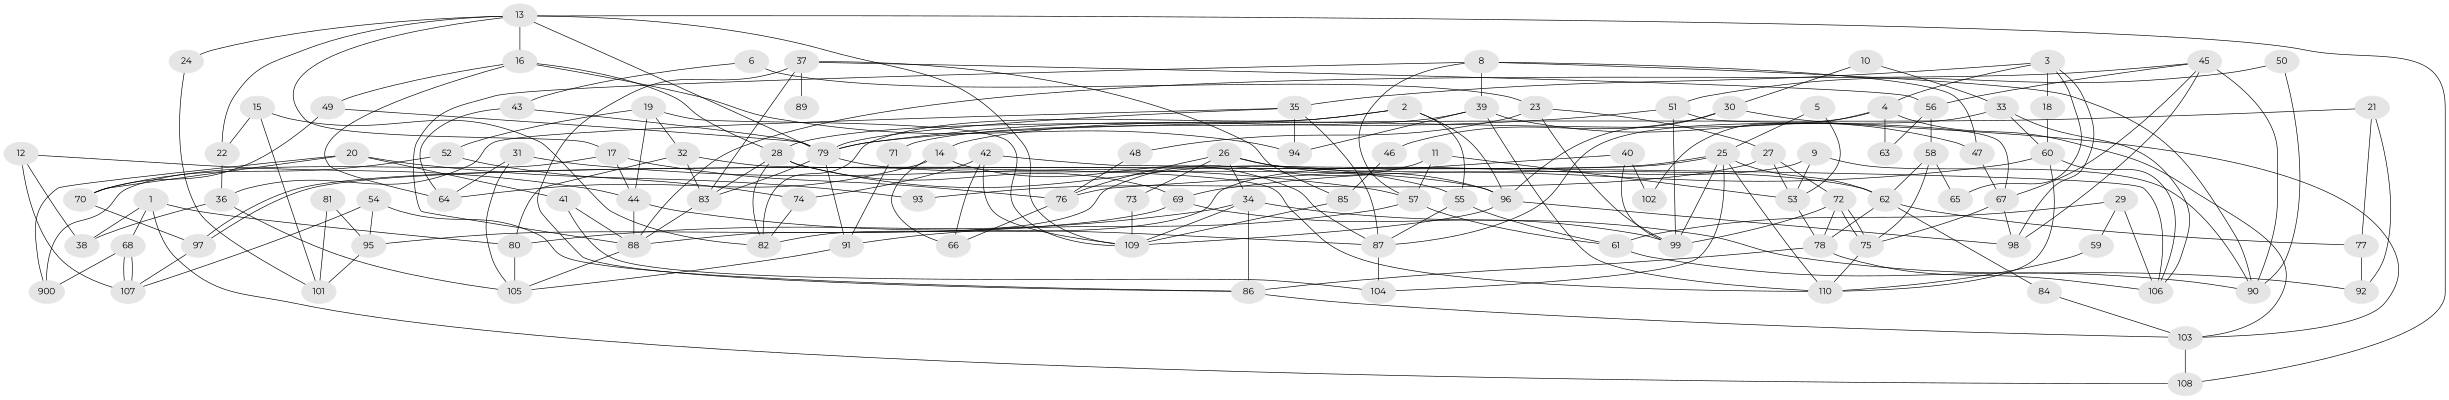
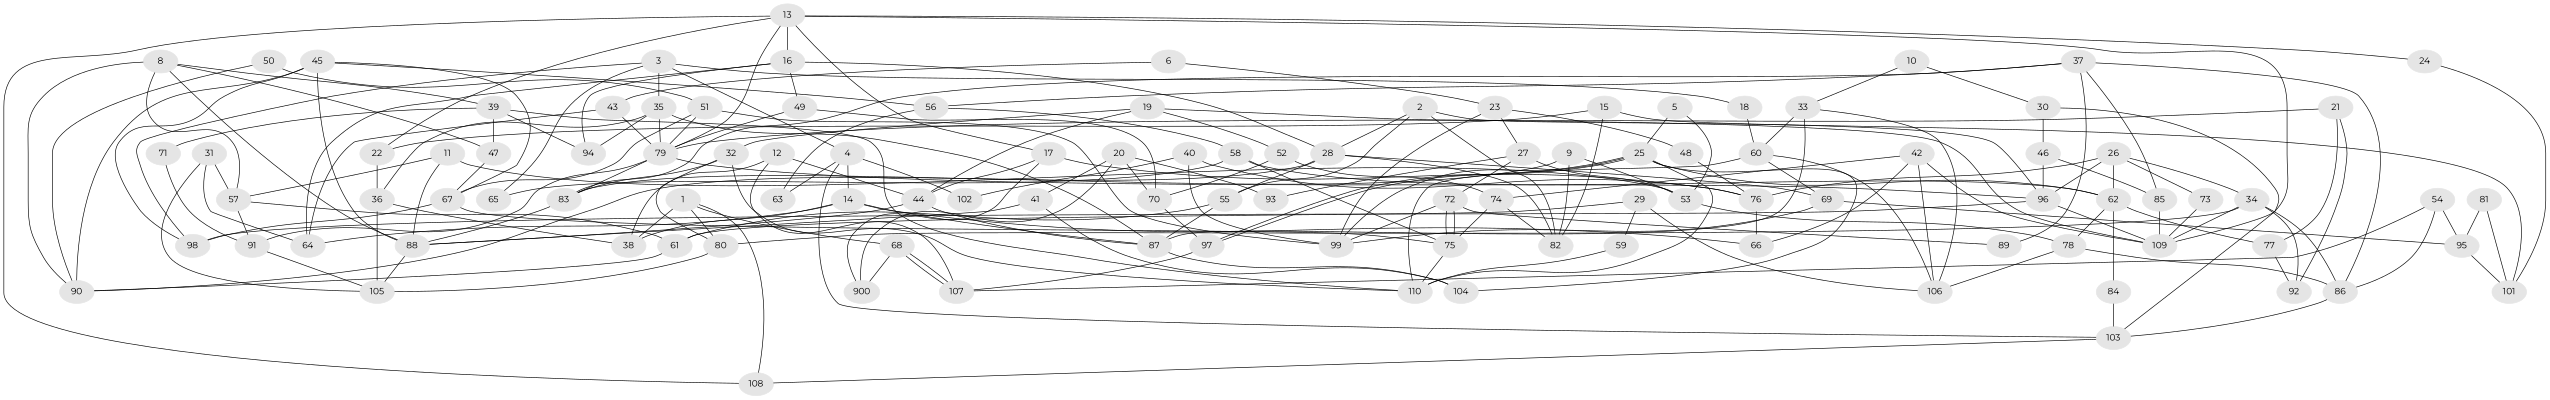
edge "30" -- "96": now "46" -- "96"
edge "14" -- "38": added
edge "74" -- "75": added
edge "72" -- "78": now "72" -- "89"
